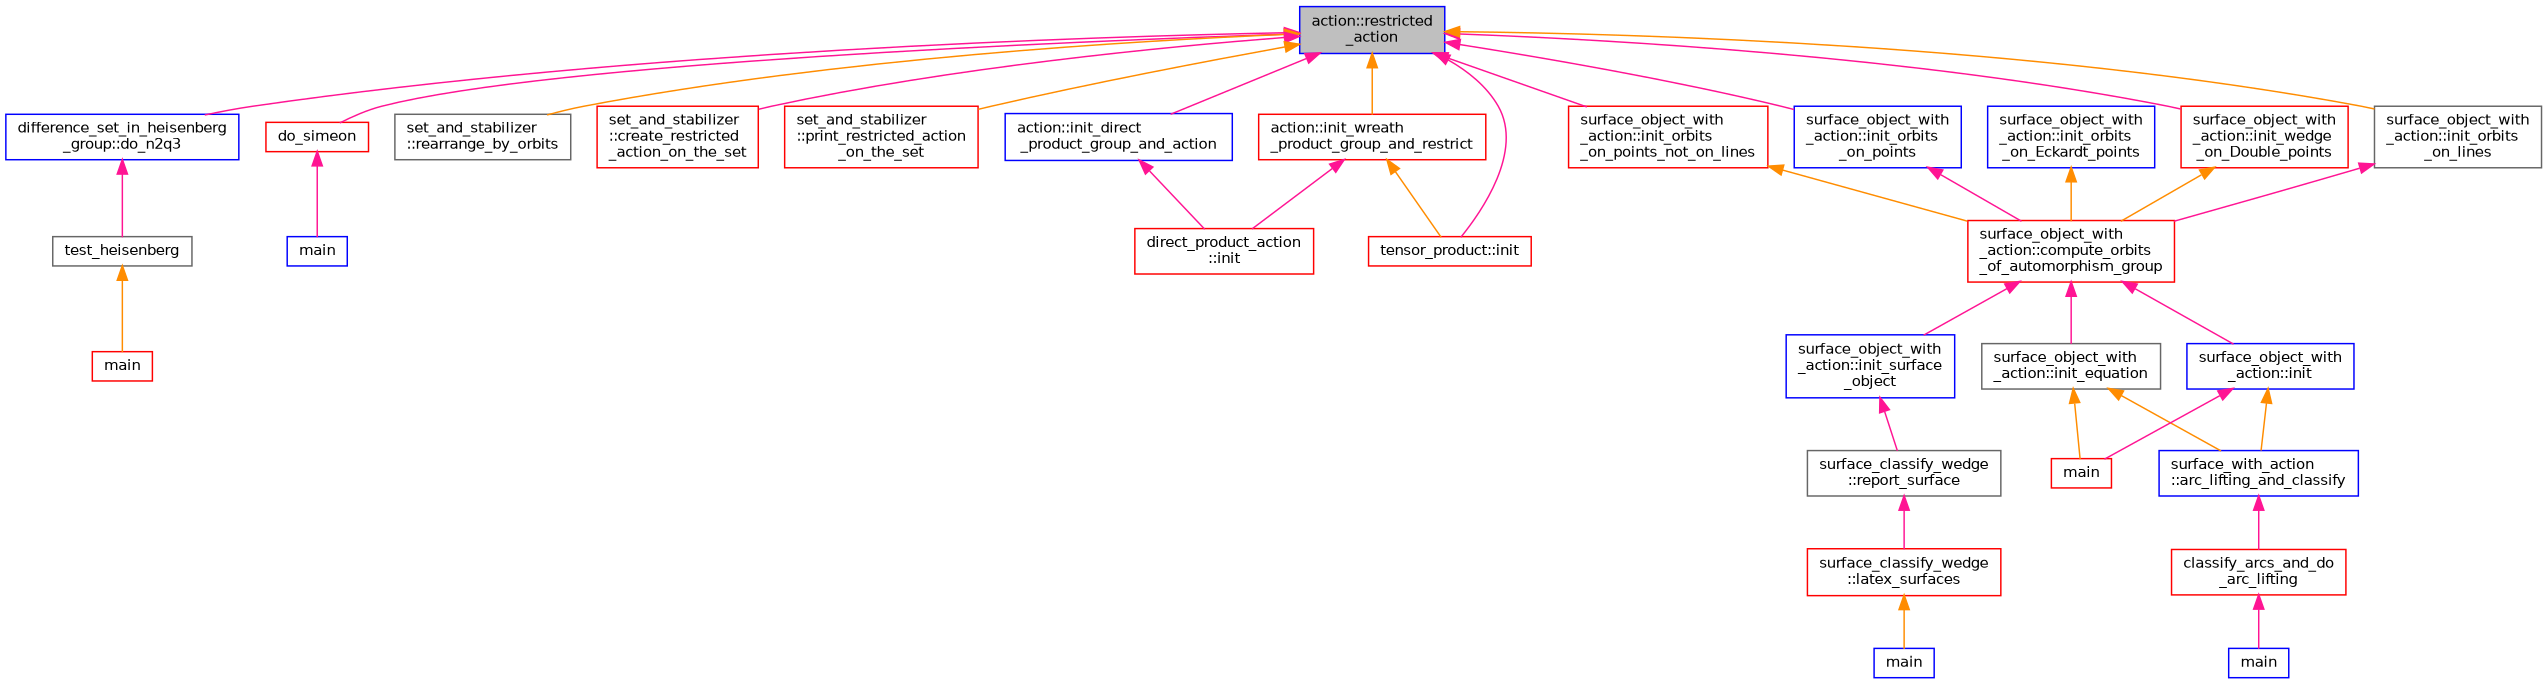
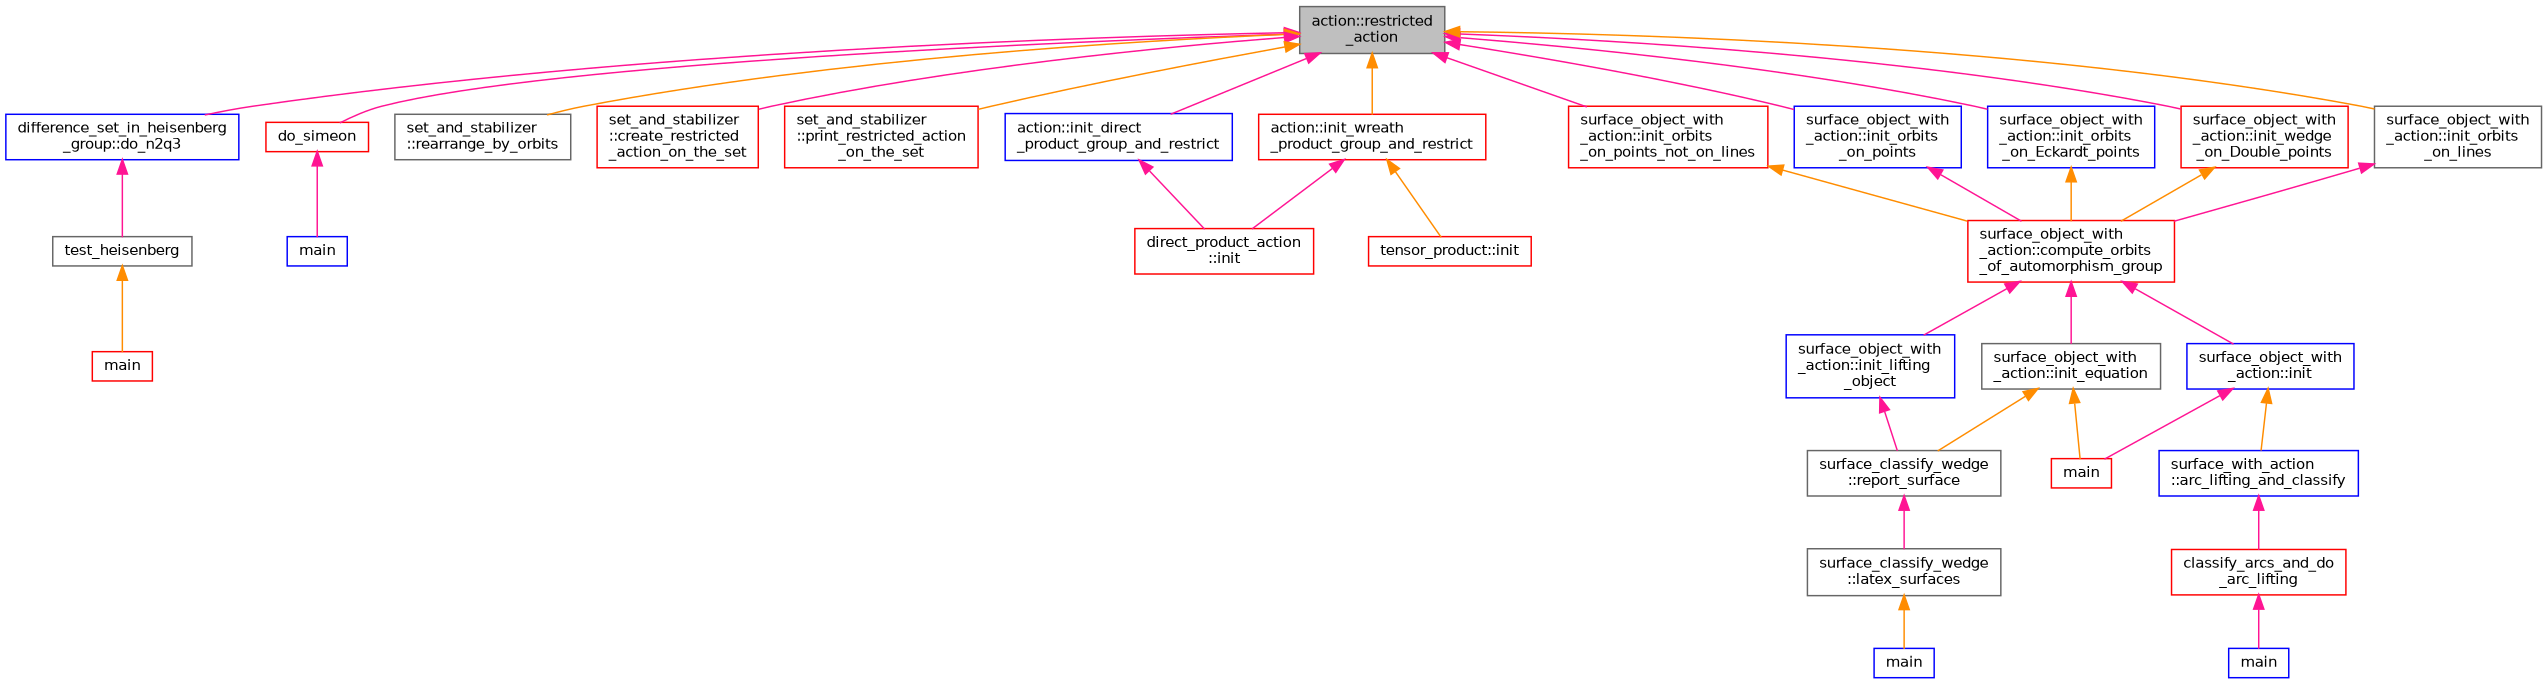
node "action::restricted _action": color blue -> gray40
node "action::init_direct _product_group_and_action": label "action::init_direct _product_group_and_action" -> "action::init_direct _product_group_and_restrict"
edge "tensor_product::init" -> "action::restricted _action": now "surface_object_with _action::init_orbits _on_Eckardt_points" -> "action::restricted _action"
node "surface_object_with _action::init_surface _object": label "surface_object_with _action::init_surface _object" -> "surface_object_with _action::init_lifting _object"
edge "surface_with_action ::arc_lifting_and_classify" -> "surface_object_with _action::init_equation": now "surface_classify_wedge ::report_surface" -> "surface_object_with _action::init_equation"
node "surface_classify_wedge ::latex_surfaces": color red -> gray40
